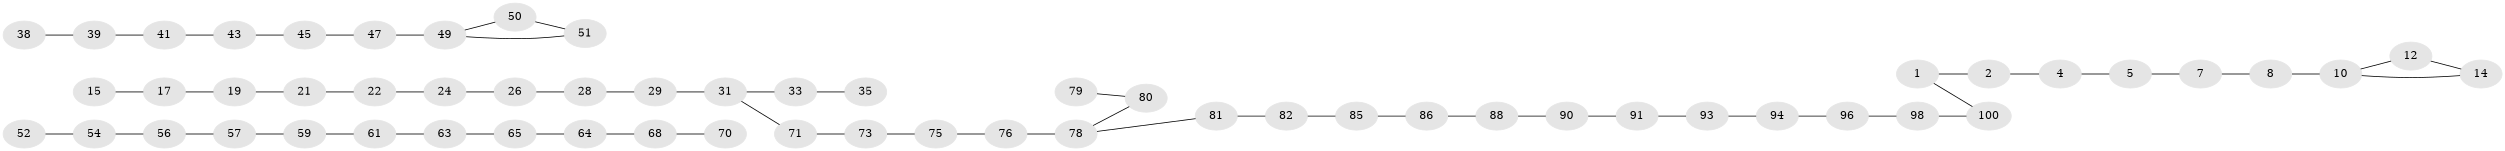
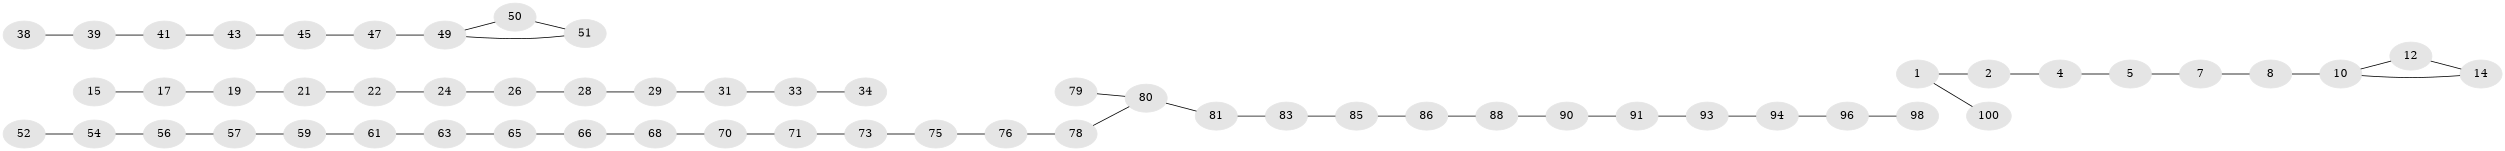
node "35": label "35" -> "34"
edge "31" -- "71": now "70" -- "71"
node "82": label "82" -> "83"
edge "98" -- "100": removed
edge "81" -- "78": now "81" -- "80"
node "64": label "64" -> "66"
